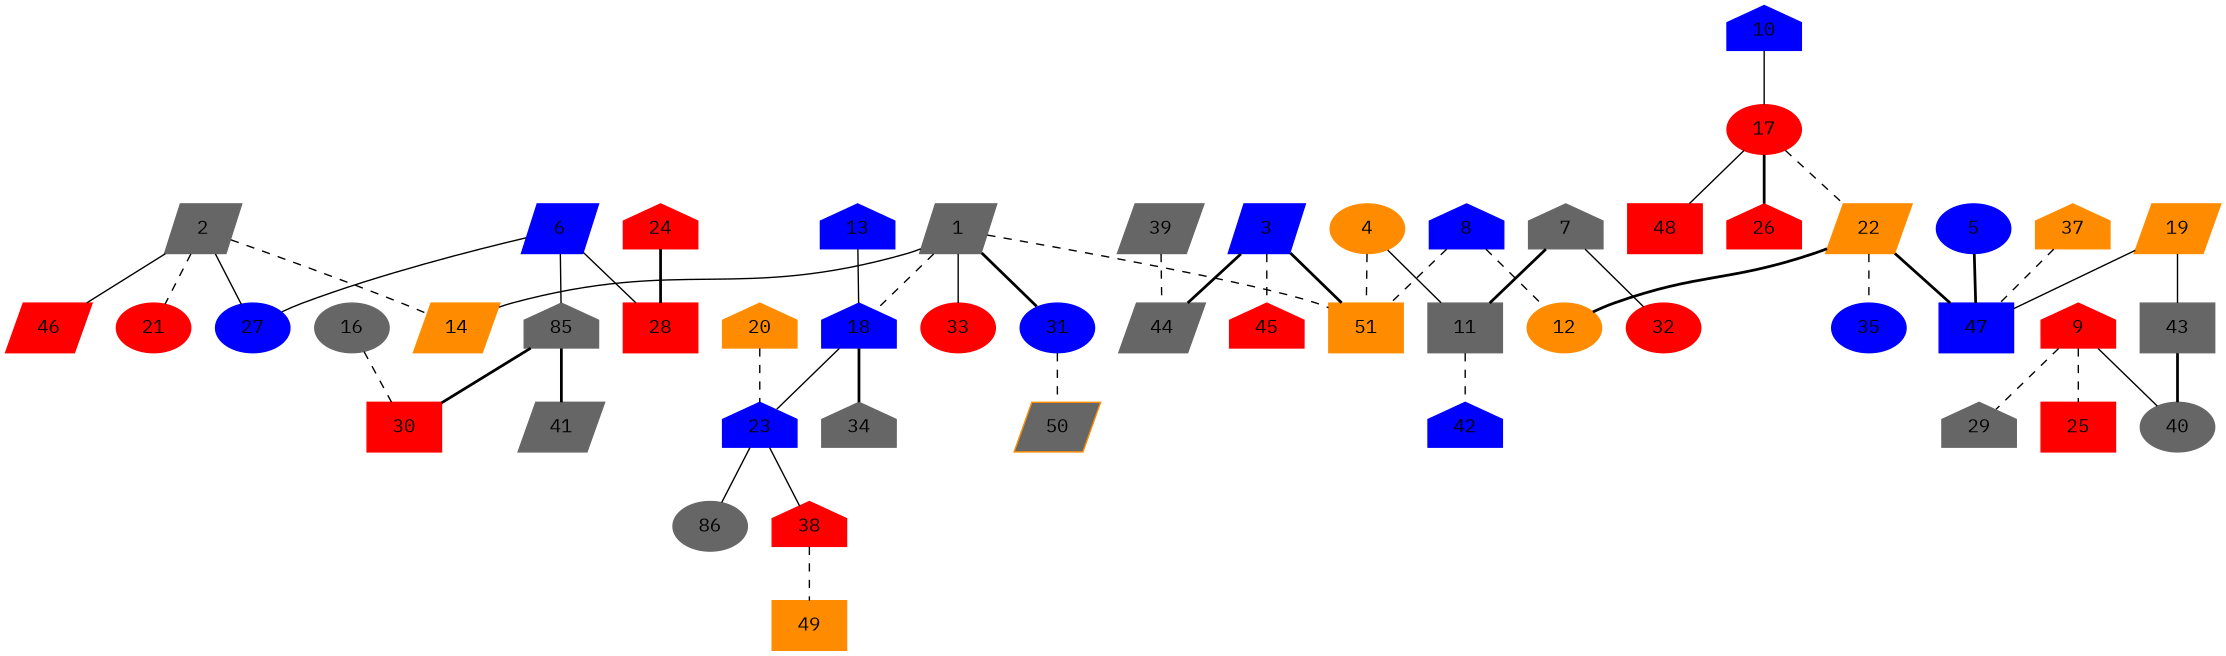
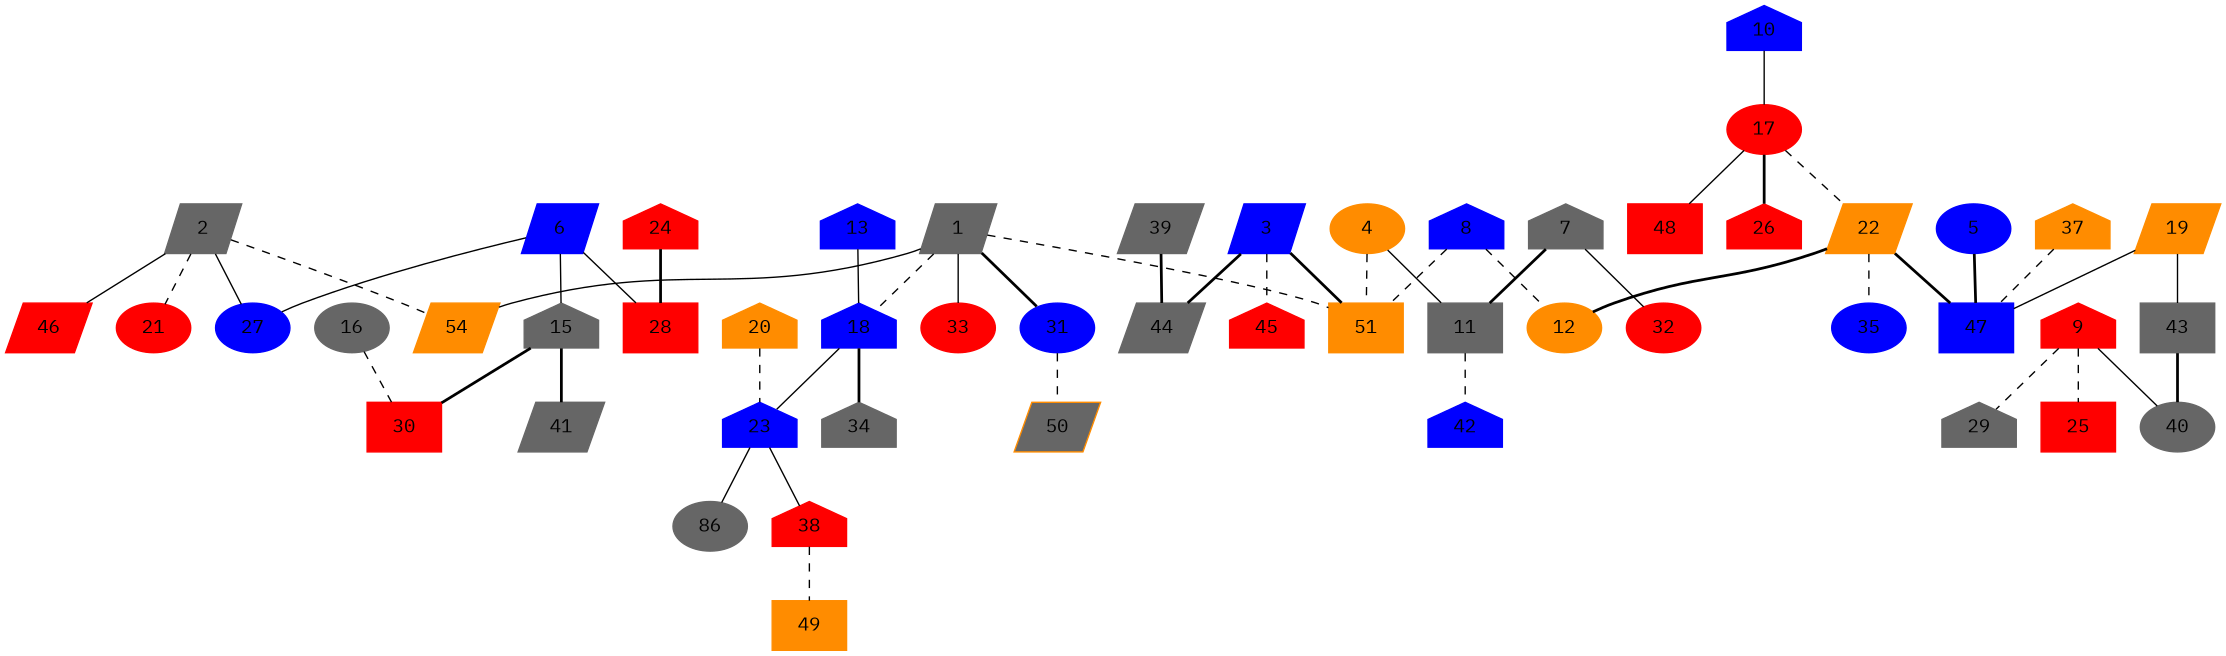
edge "39" -- "44": style dashed -> bold
node "14": label "14" -> "54"
node "85": label "85" -> "15"
